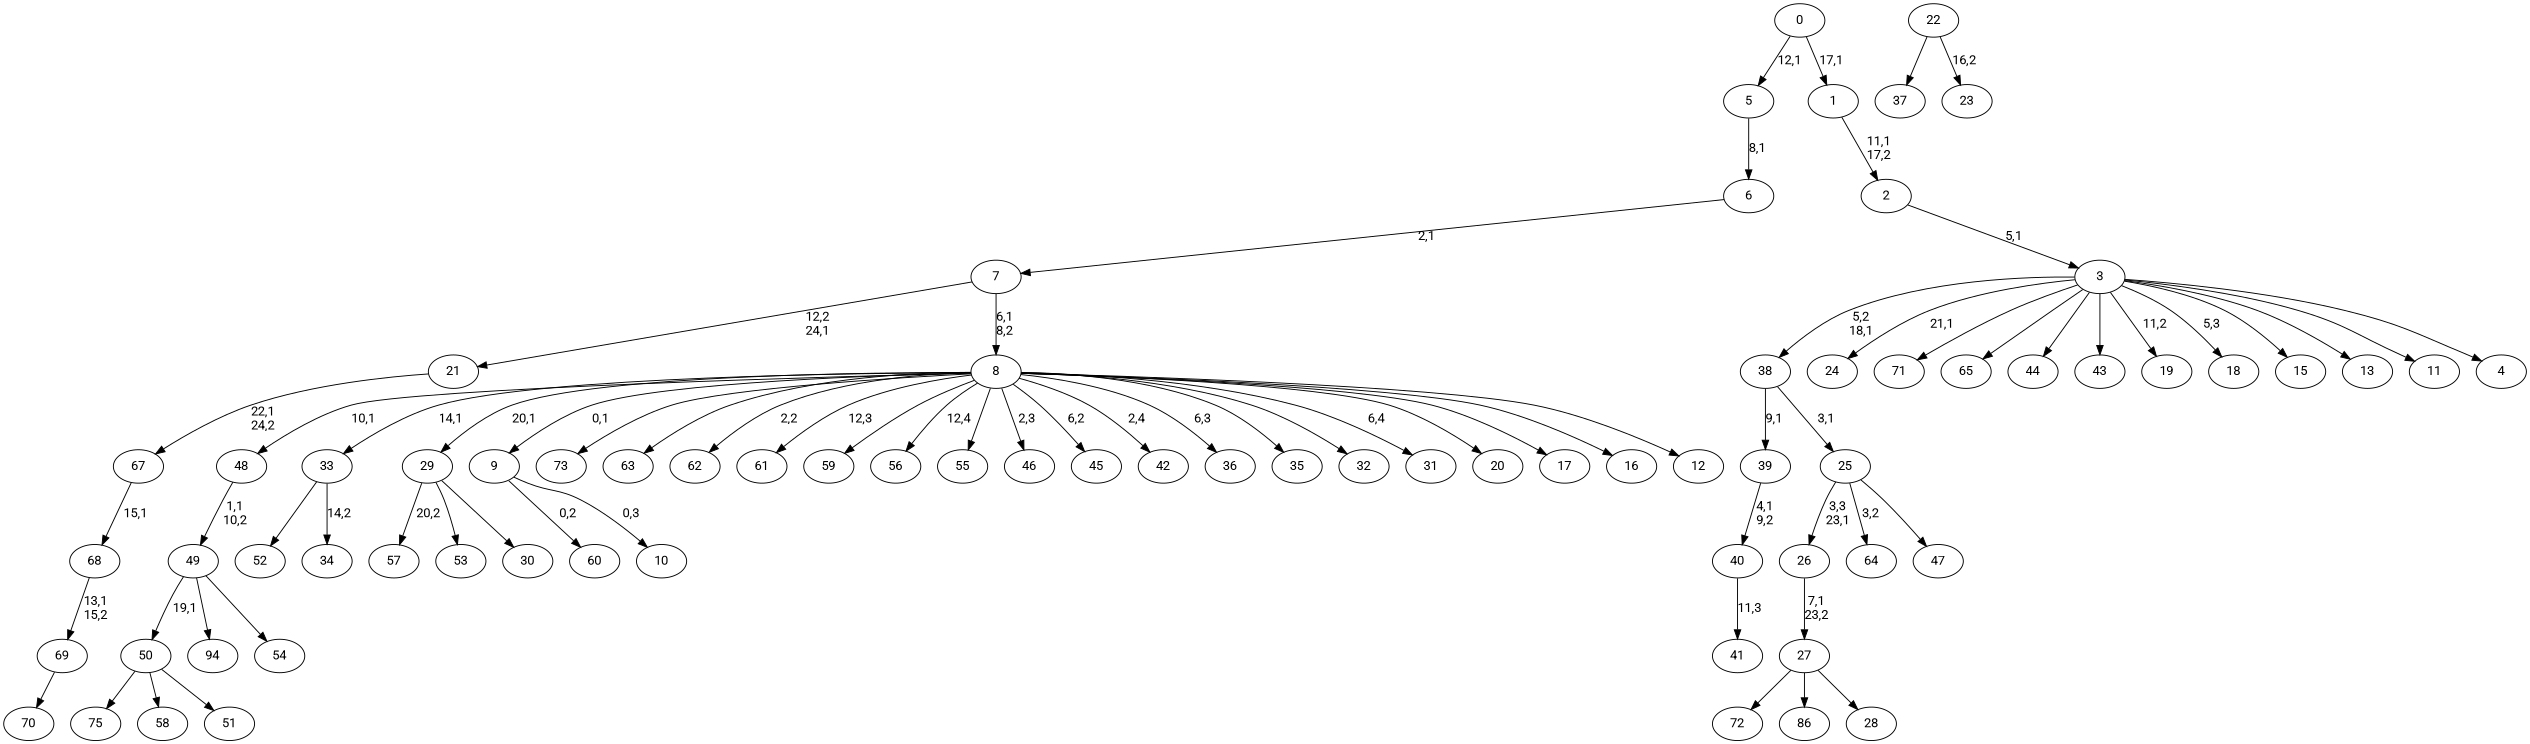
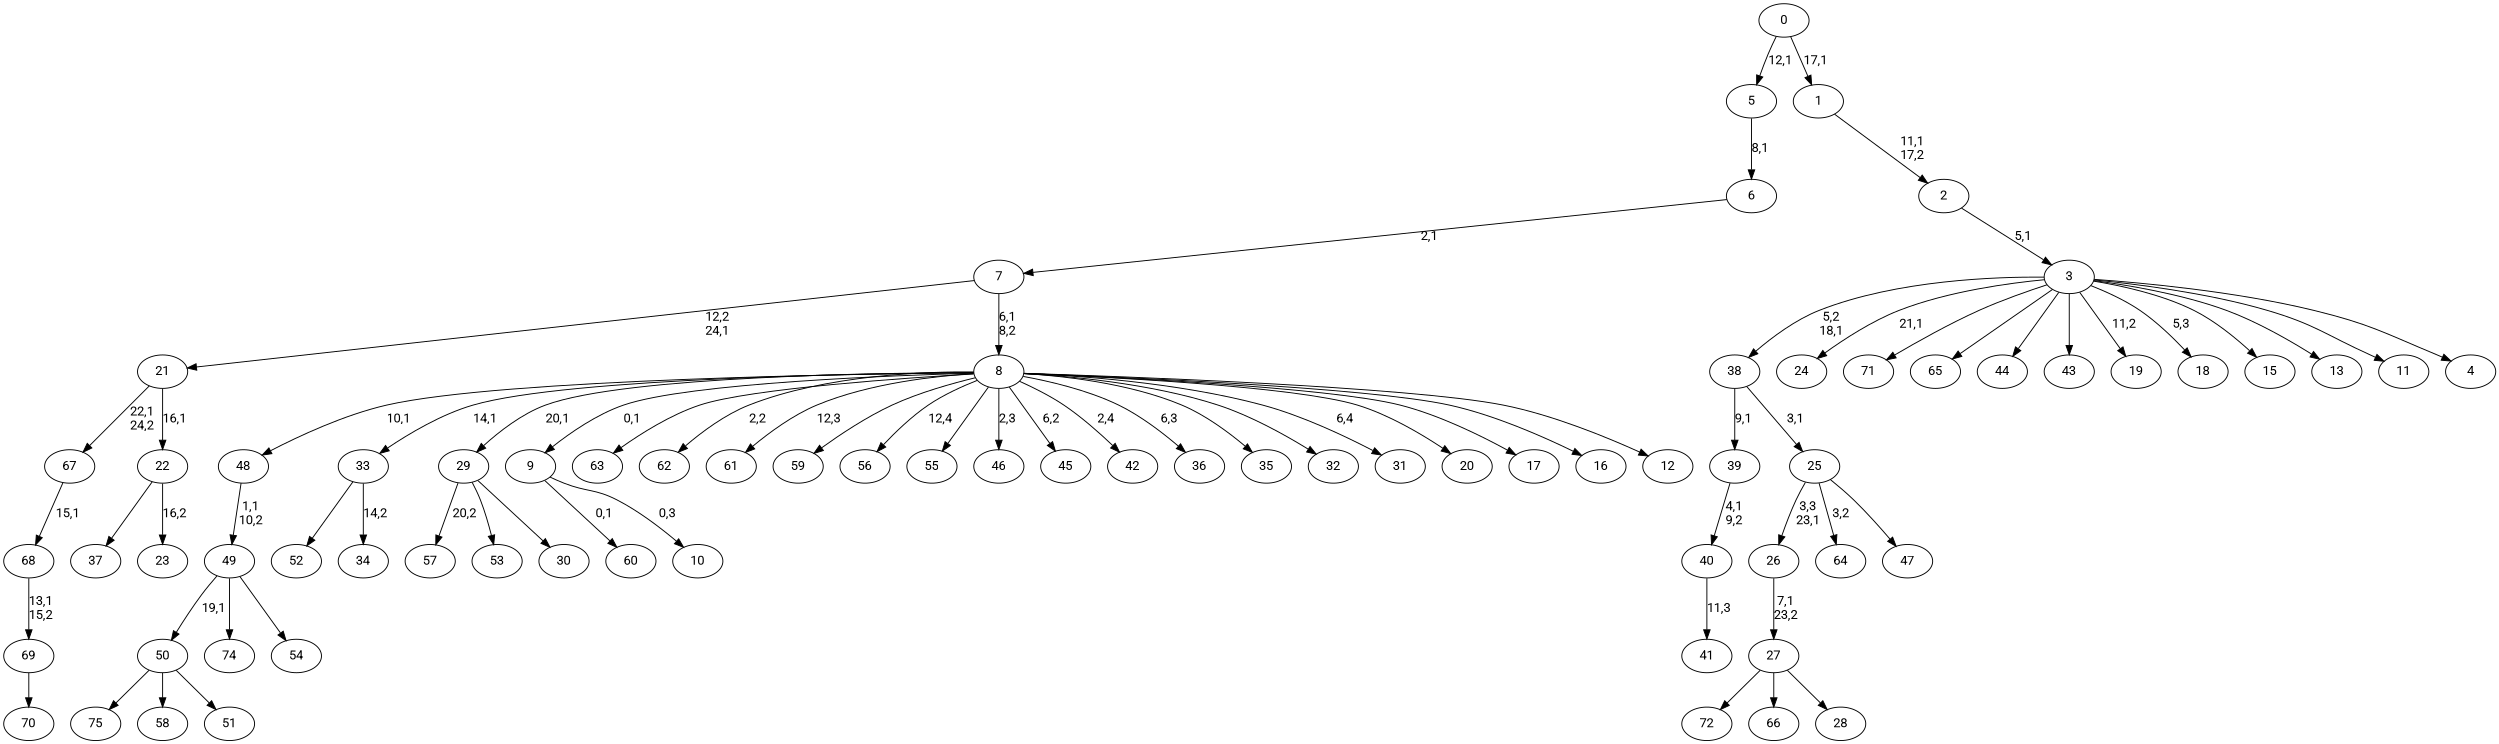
edge "21" -> "22": added, label "16,1"
node "73": removed
edge "9" -> "60": label "0,2" -> "0,1"
node "94": label "94" -> "74"
node "86": label "86" -> "66"
